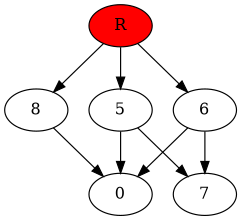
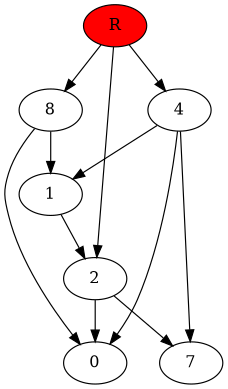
node "5": label "5" -> "4"
node "6": label "6" -> "2"
node "1": added
